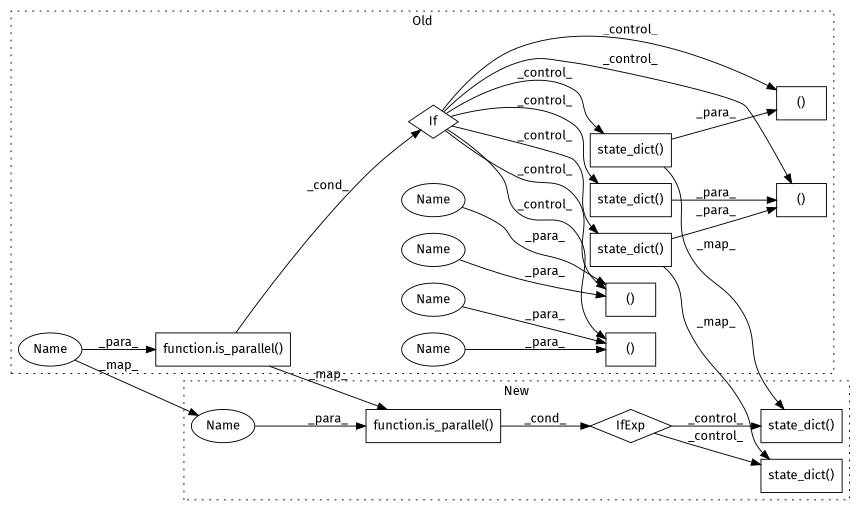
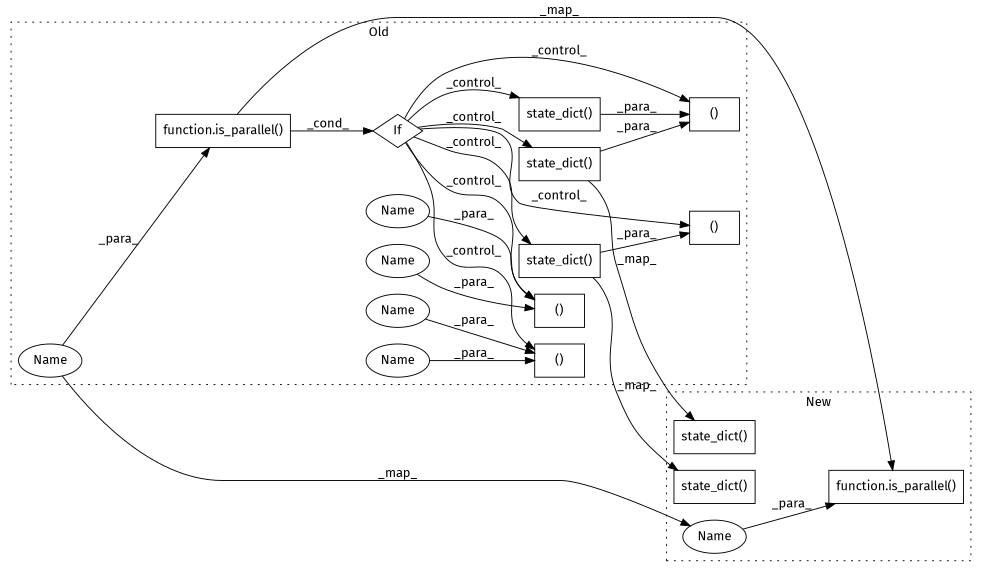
node "IfExp": removed
